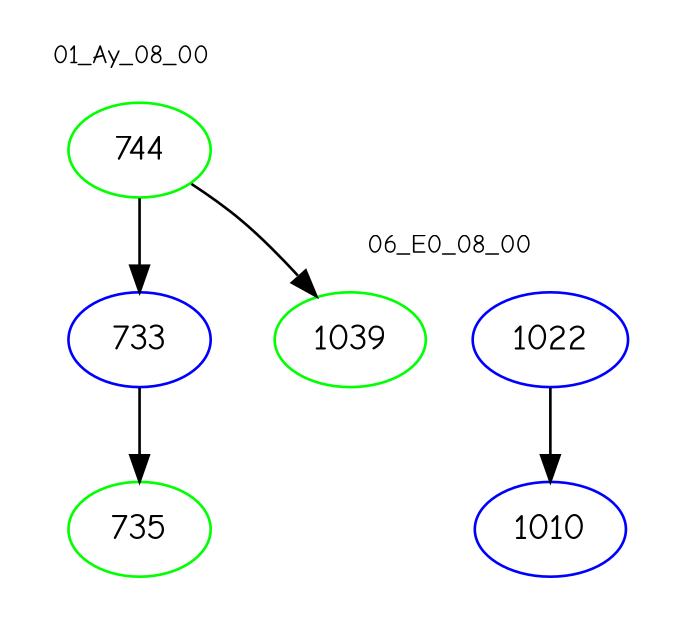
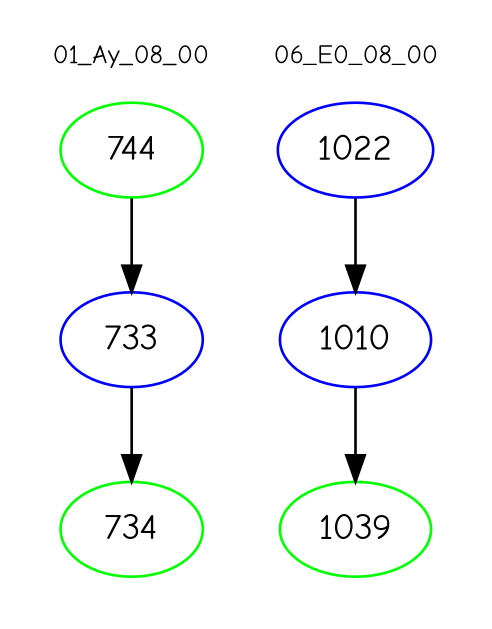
edge "744" -> "1039": now "1010" -> "1039"
node "735": label "735" -> "734"
